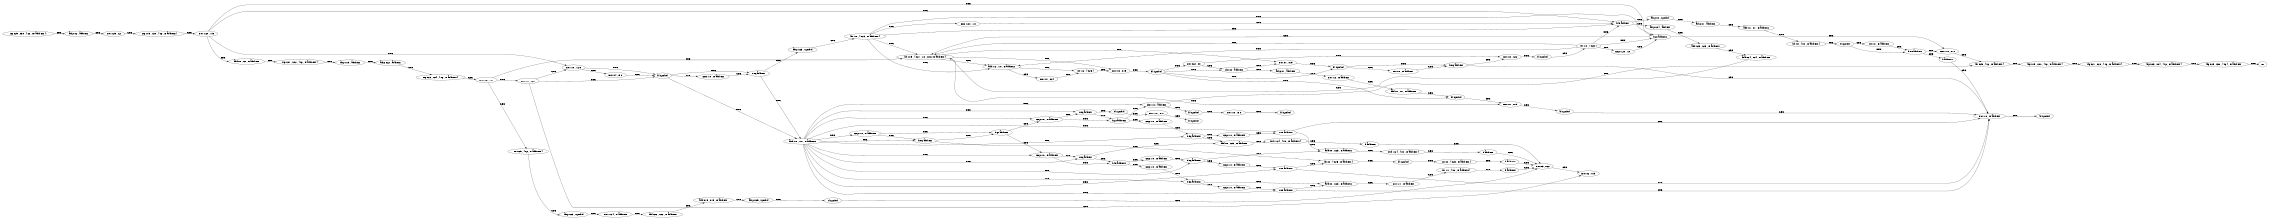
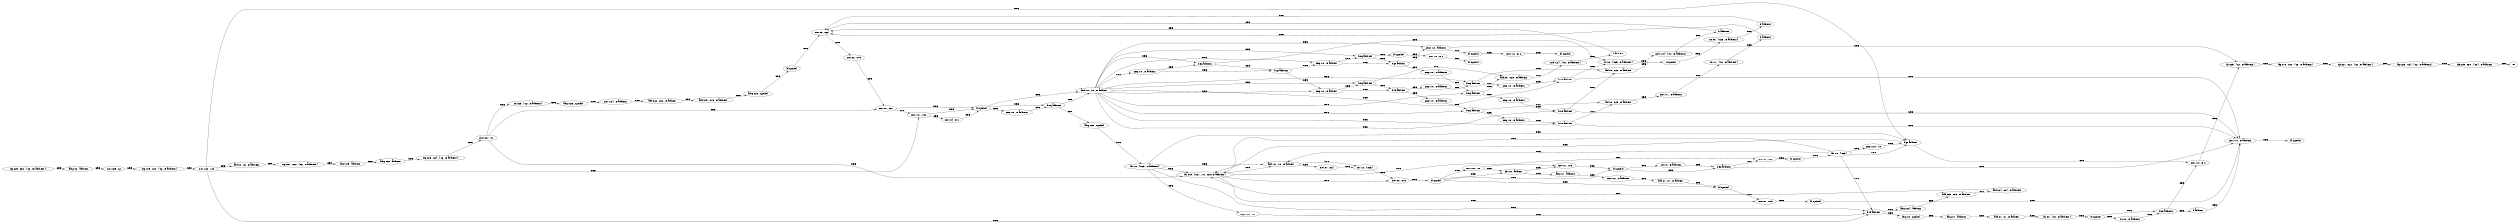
edge "mov x1 , x21" -> "mov x2 , x19": reversed
